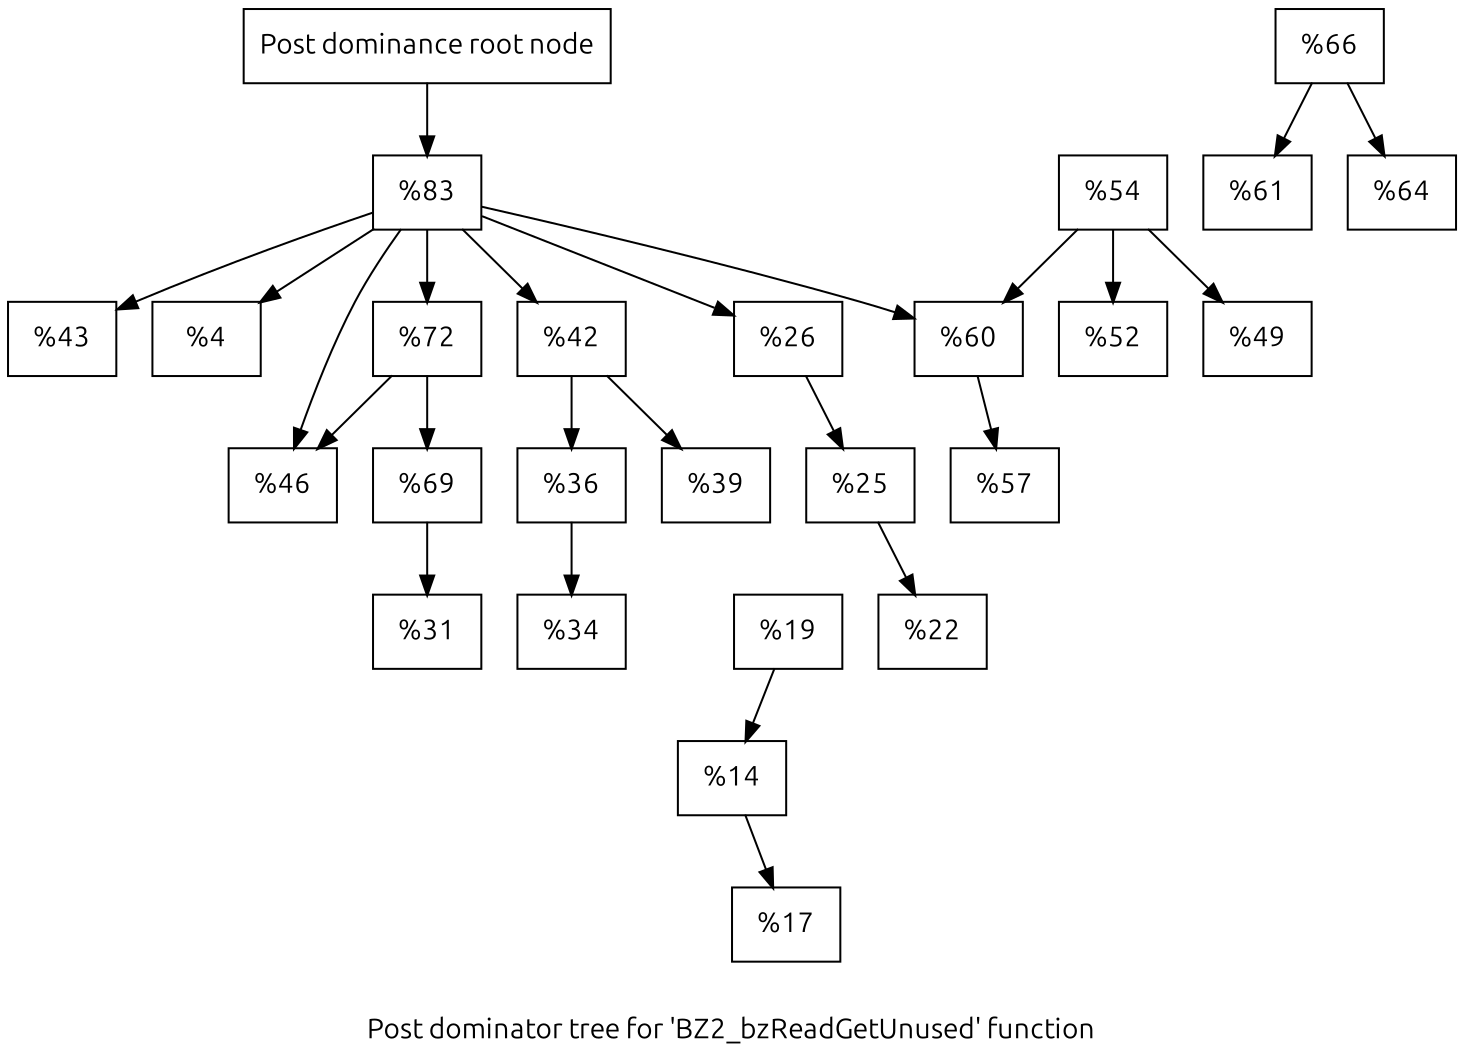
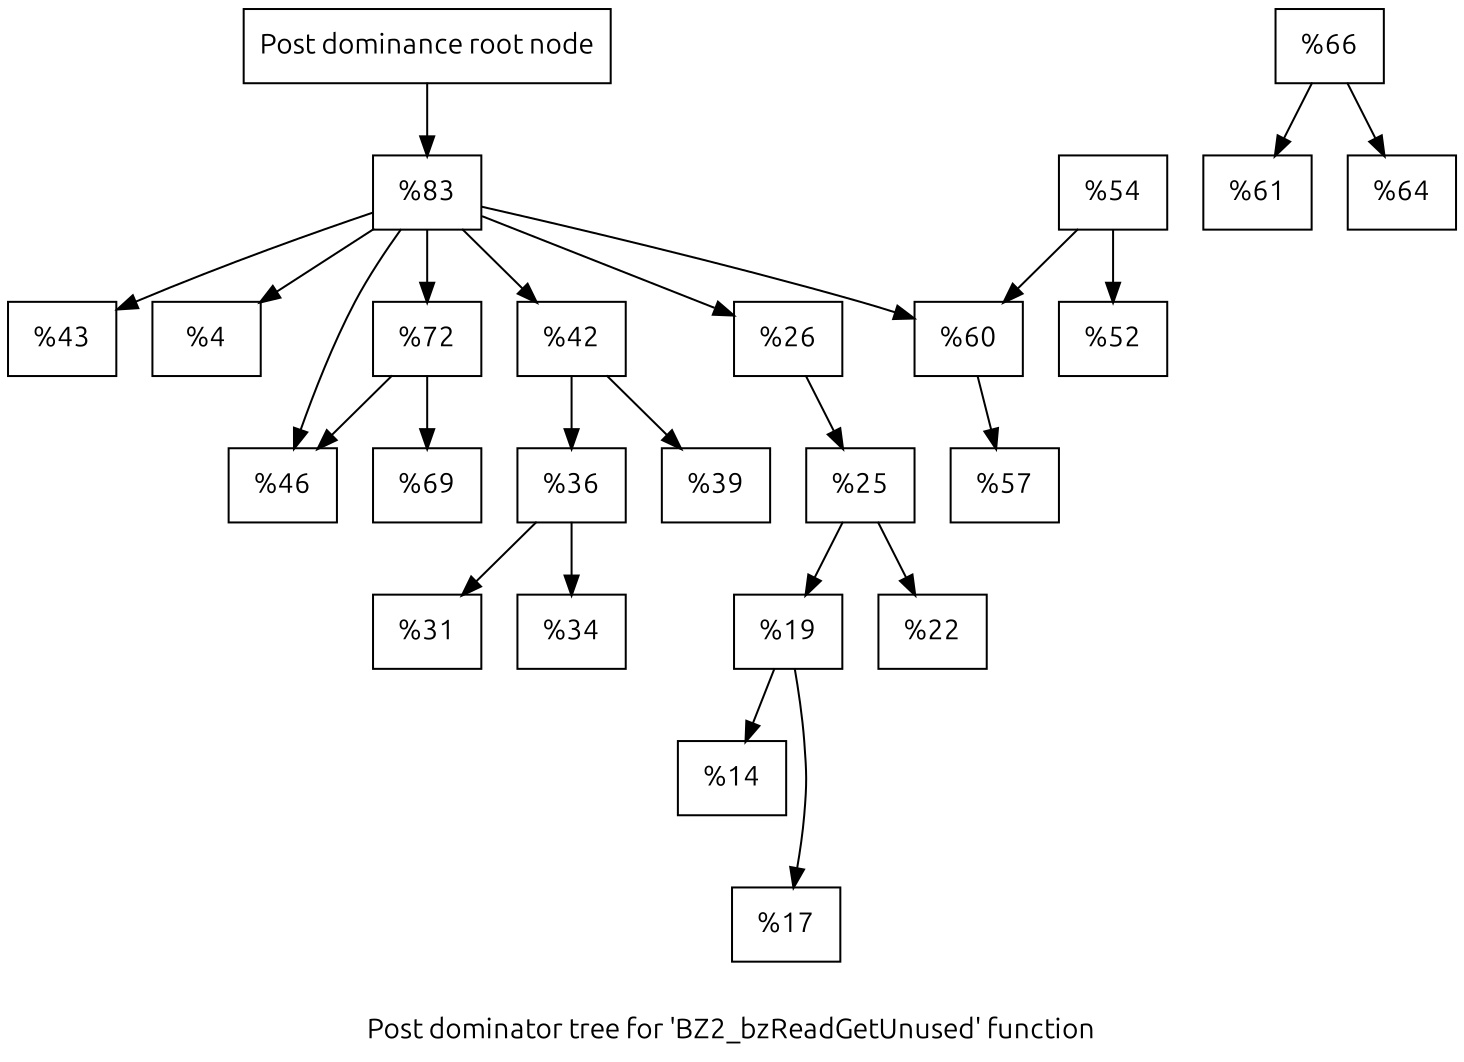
node "%49": removed
edge "%69" -> "%31": now "%36" -> "%31"
edge "%25" -> "%19": added
edge "%14" -> "%17": now "%19" -> "%17"
